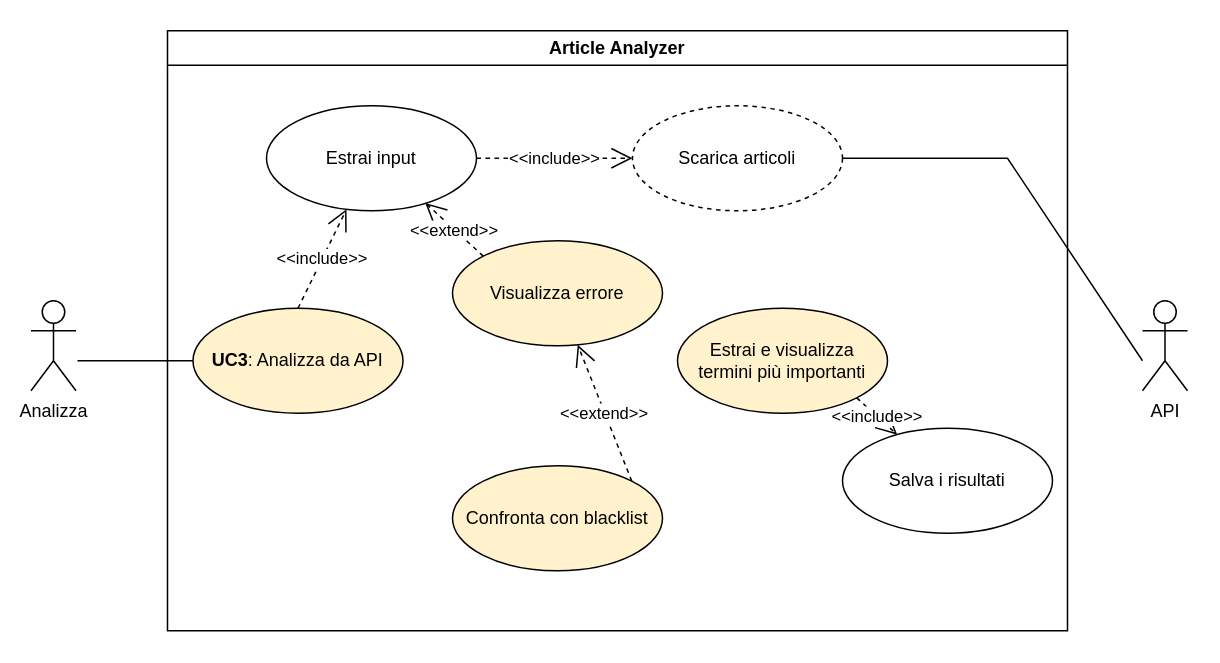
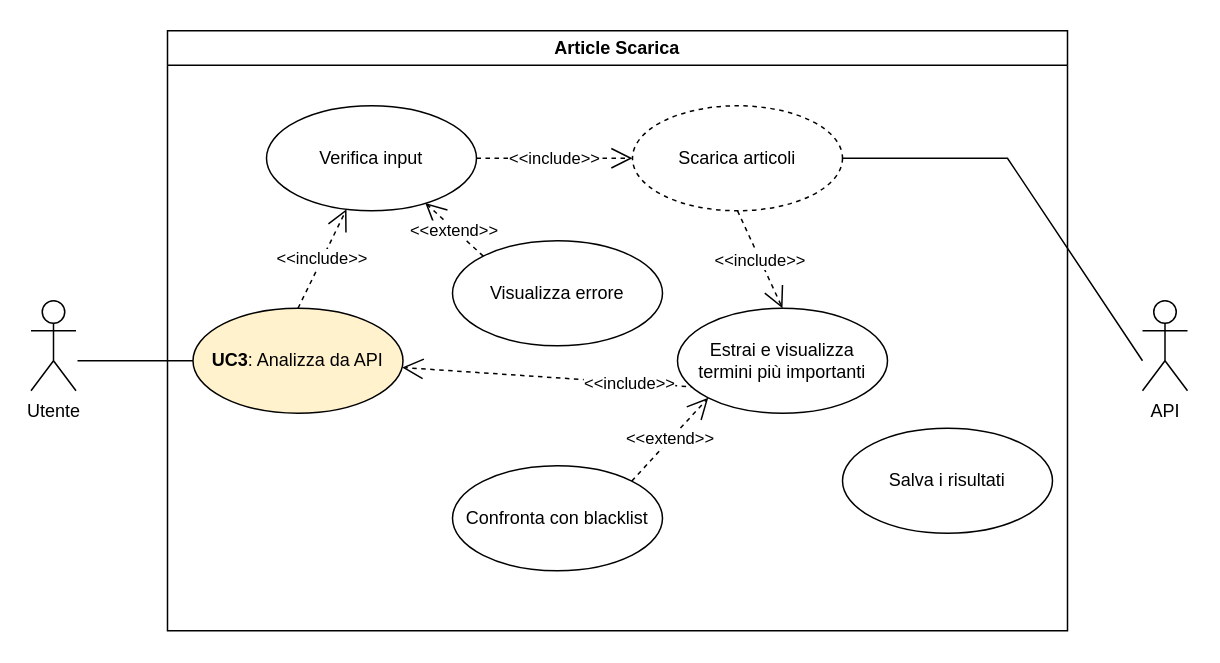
node "Article Analyzer": label "Article Analyzer" -> "Article Scarica"
node "Estrai input": label "Estrai input" -> "Verifica input"
edge "Scarica articoli" -> "Estrai e visualizza termini più importanti": added, label "<<include>>"
node "Visualizza errore": fillcolor #fff2cc -> #ffffff
node "Estrai e visualizza termini più importanti": fillcolor #fff2cc -> #ffffff
node "Analizza": label "Analizza" -> "Utente"
edge "Confronta con blacklist" -> "Visualizza errore": now "Confronta con blacklist" -> "Estrai e visualizza termini più importanti"
edge "Estrai e visualizza termini più importanti" -> "Salva i risultati": now "Estrai e visualizza termini più importanti" -> "UC3: Analizza da API"
node "Confronta con blacklist": fillcolor #fff2cc -> #ffffff
